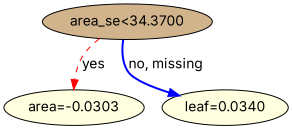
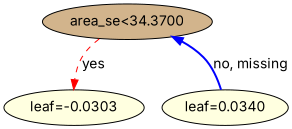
edge "area_se<34.3700" -> "leaf=0.0340": reversed
node "area=-0.0303": label "area=-0.0303" -> "leaf=-0.0303"
